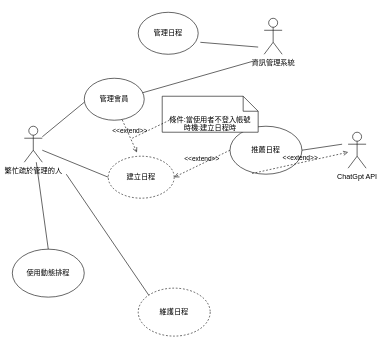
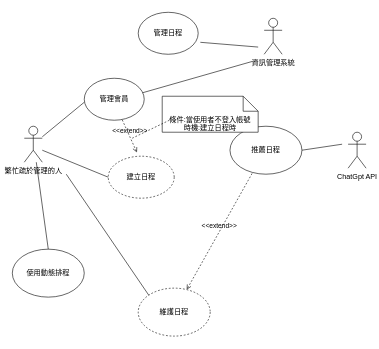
edge "推薦日程" -> "ChatGpt API": now "推薦日程" -> "維護日程"
edge "推薦日程" -> "建立日程": removed, label "<<extend>>"
